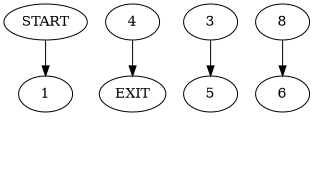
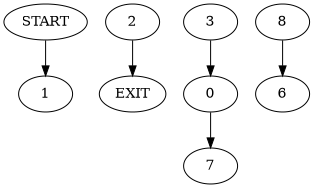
node "4": label "4" -> "2"
node "5": label "5" -> "0"
node "7": added
